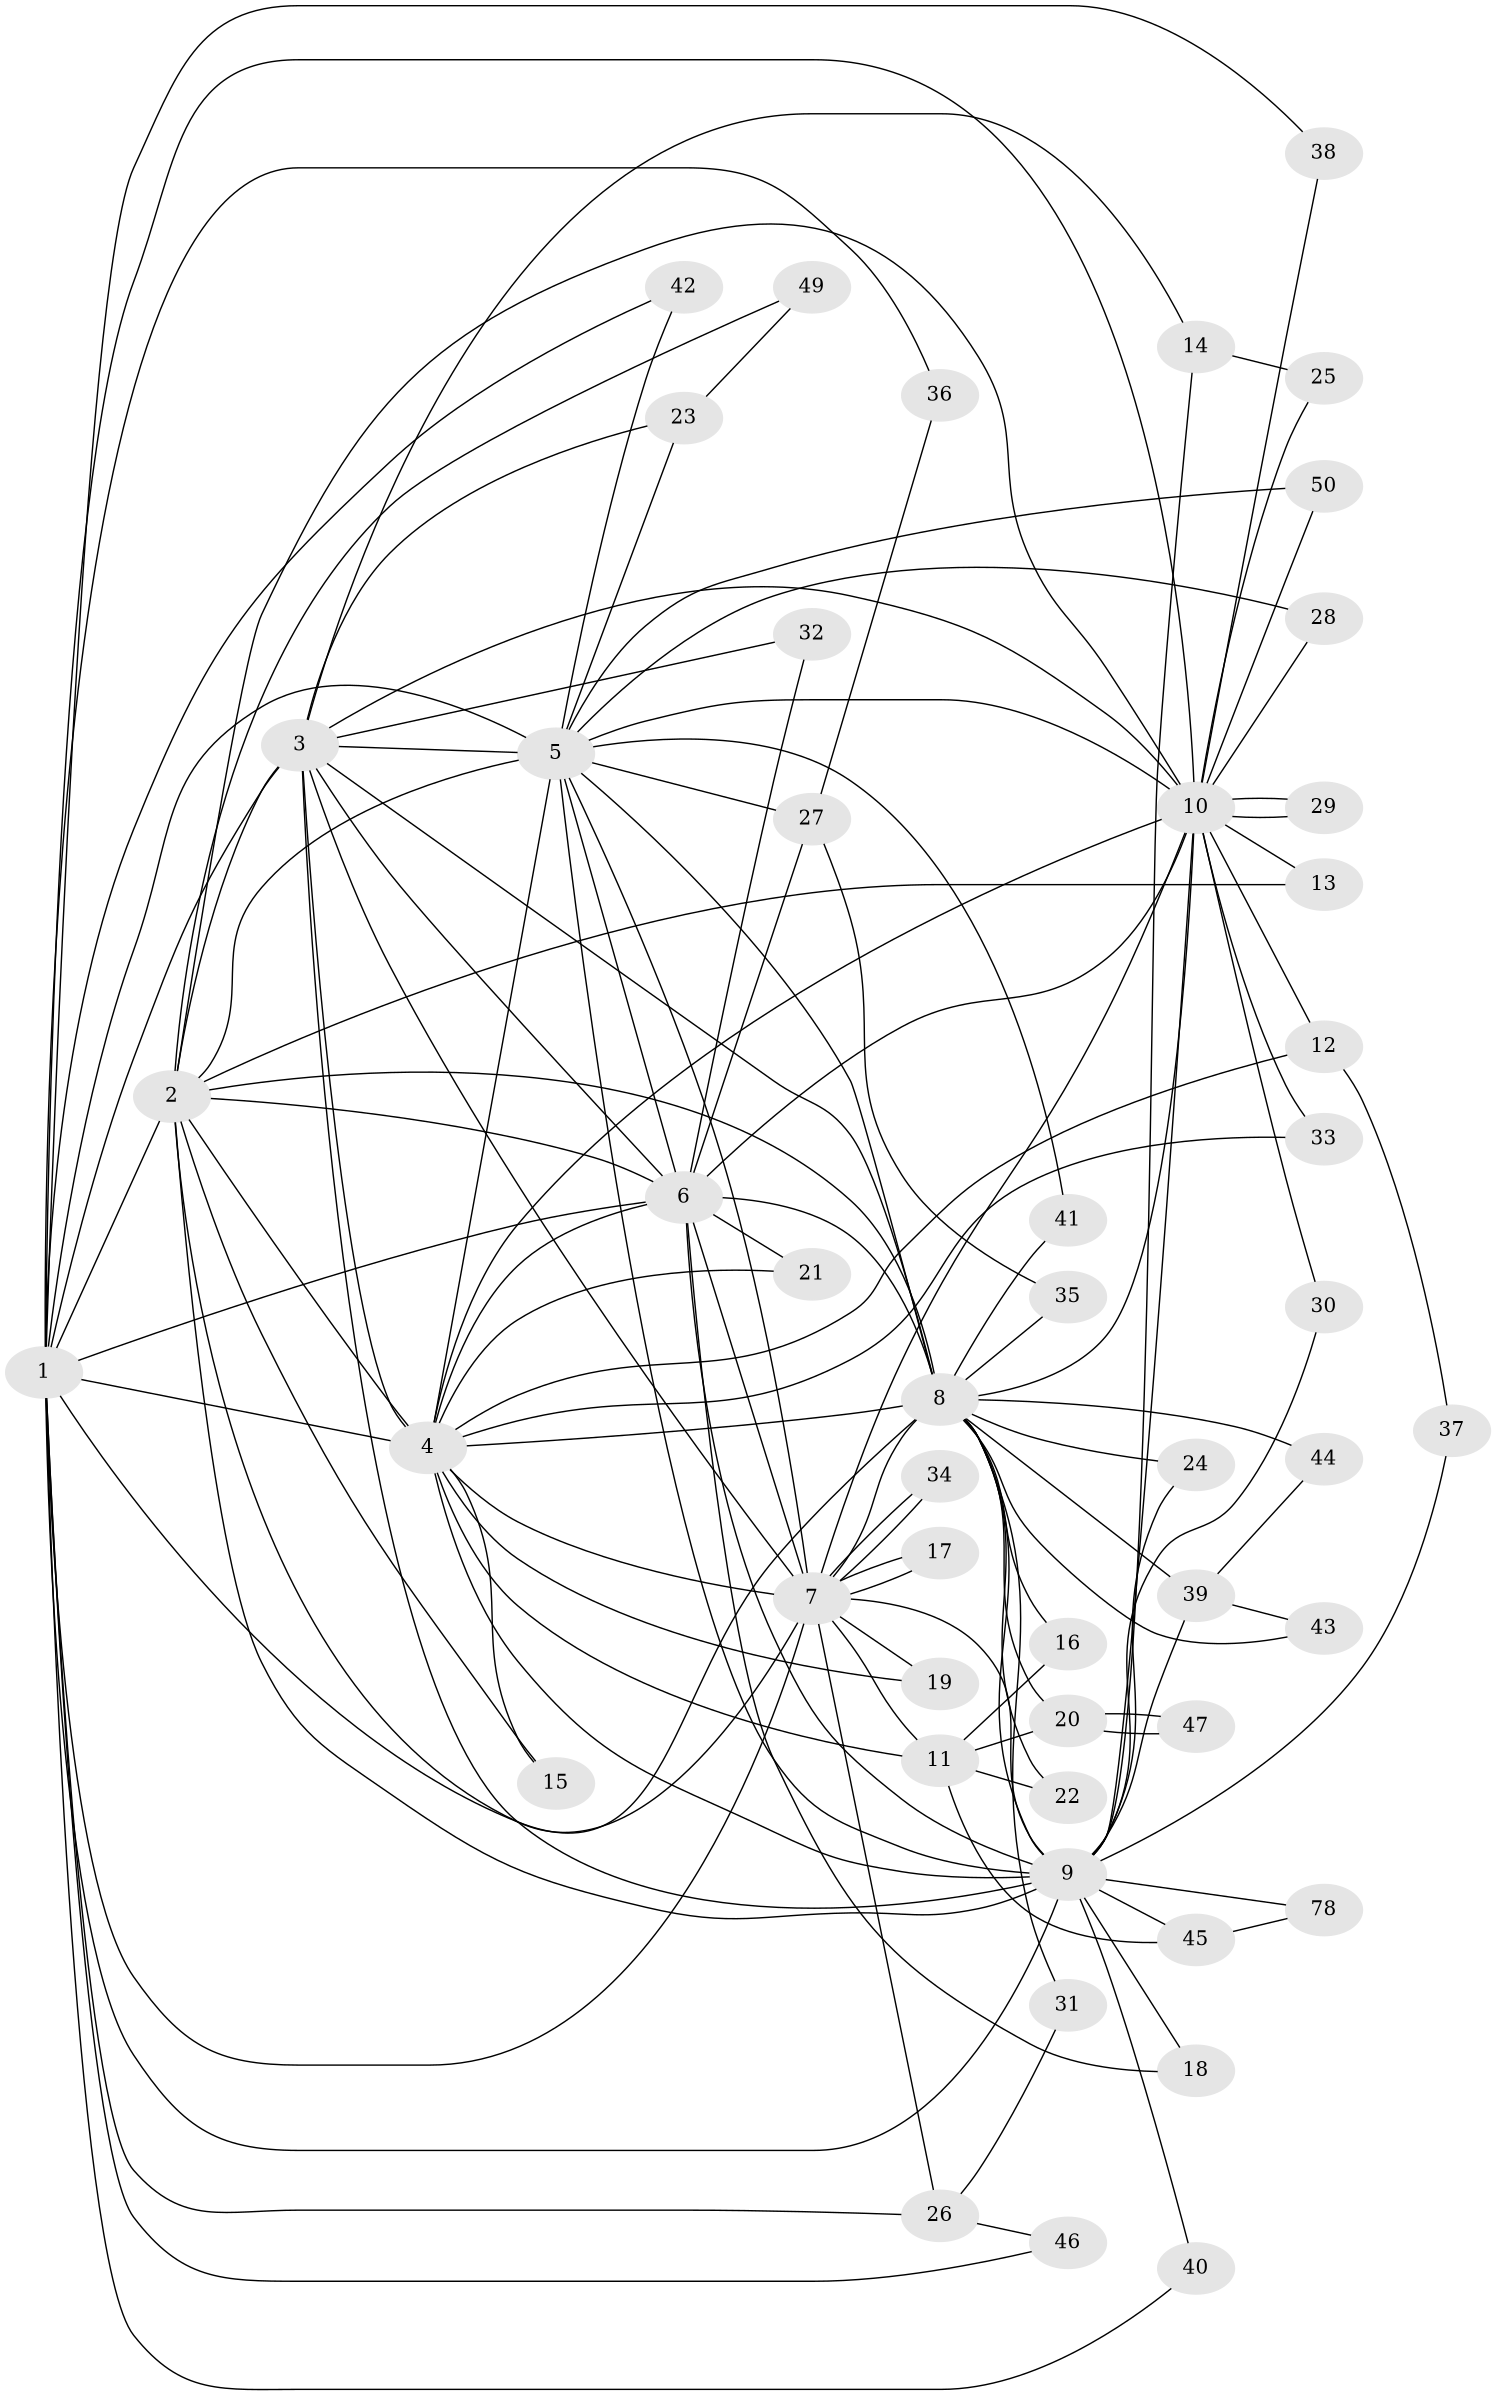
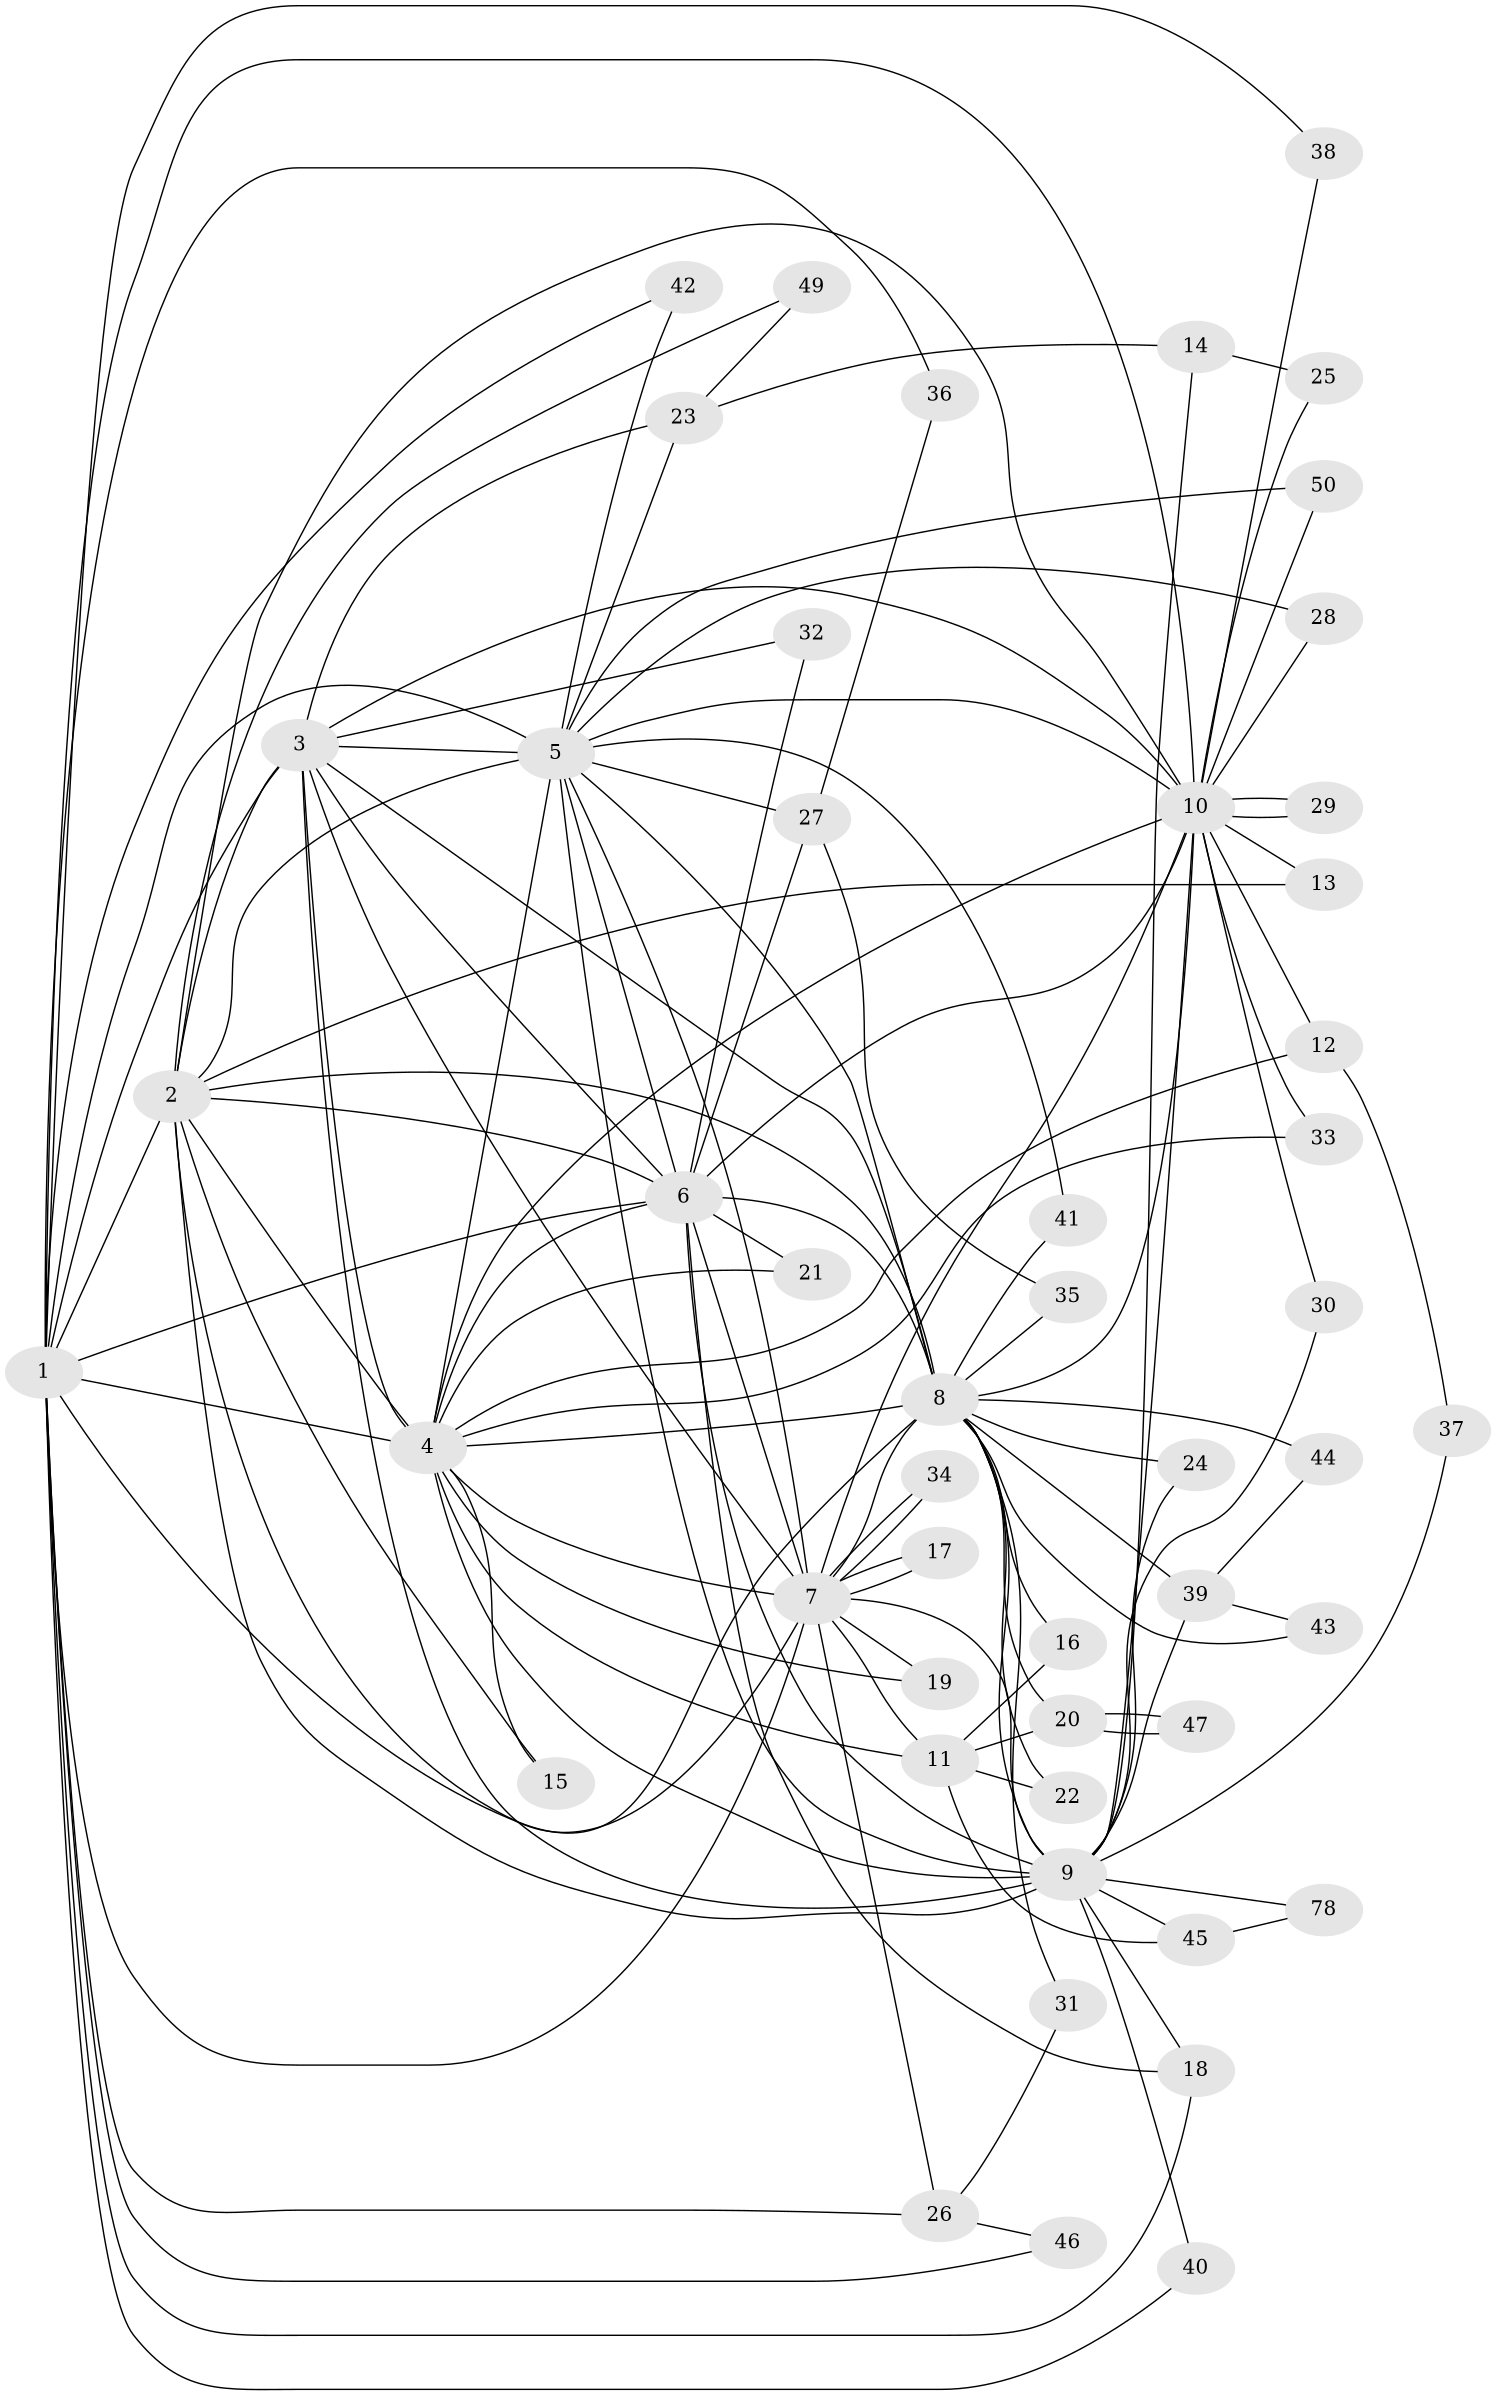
edge "14" -- "3": now "14" -- "23"
edge "1" -- "9": now "1" -- "18"
